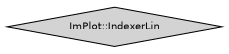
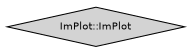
node "ImPlot::IndexerLin": label "ImPlot::IndexerLin" -> "ImPlot::ImPlot"
